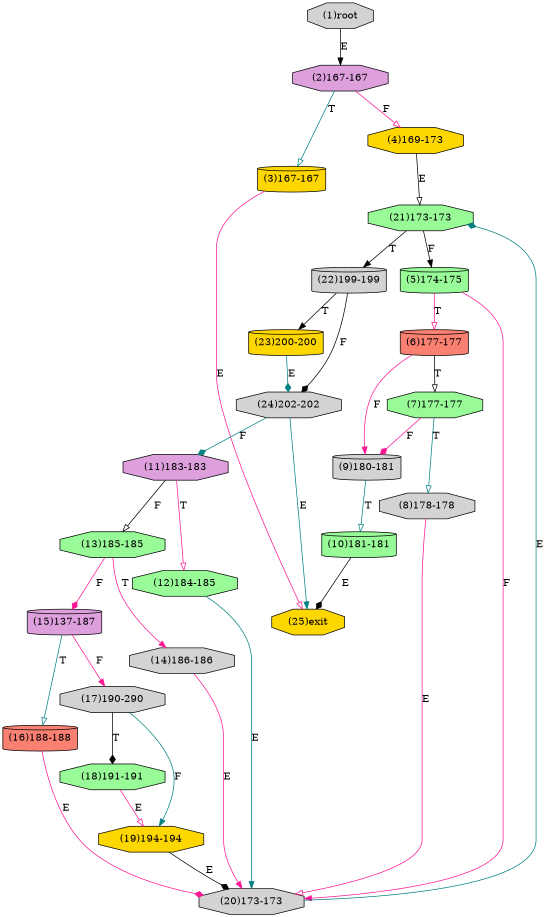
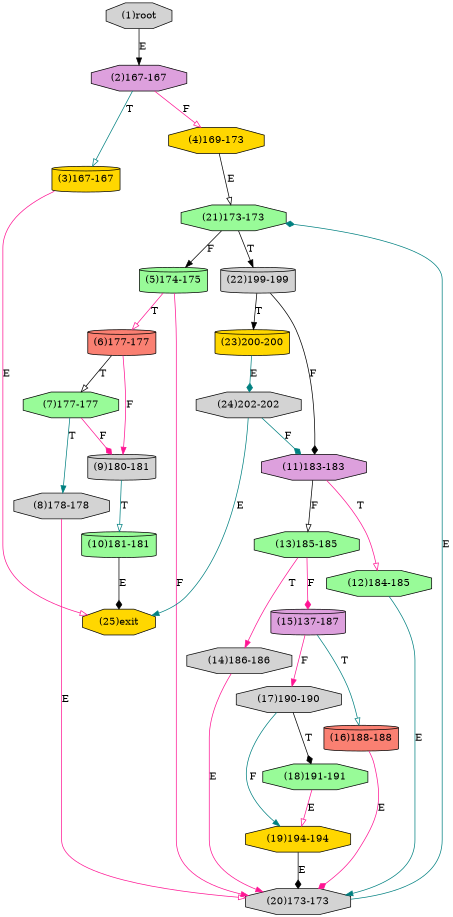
edge "(22)199-199" -> "(24)202-202": now "(22)199-199" -> "(11)183-183"
edge "(7)177-177" -> "(8)178-178": arrowhead onormal -> normal
node "(17)190-290": label "(17)190-290" -> "(17)190-190"
